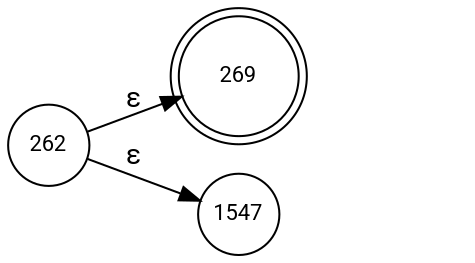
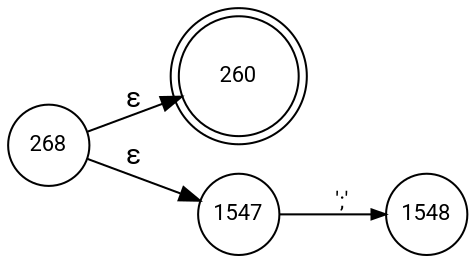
node "269": label "269" -> "260"
node "262": label "262" -> "268"
node "1548": added
